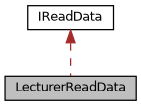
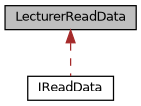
edge "LecturerReadData" -> "IReadData": reversed
